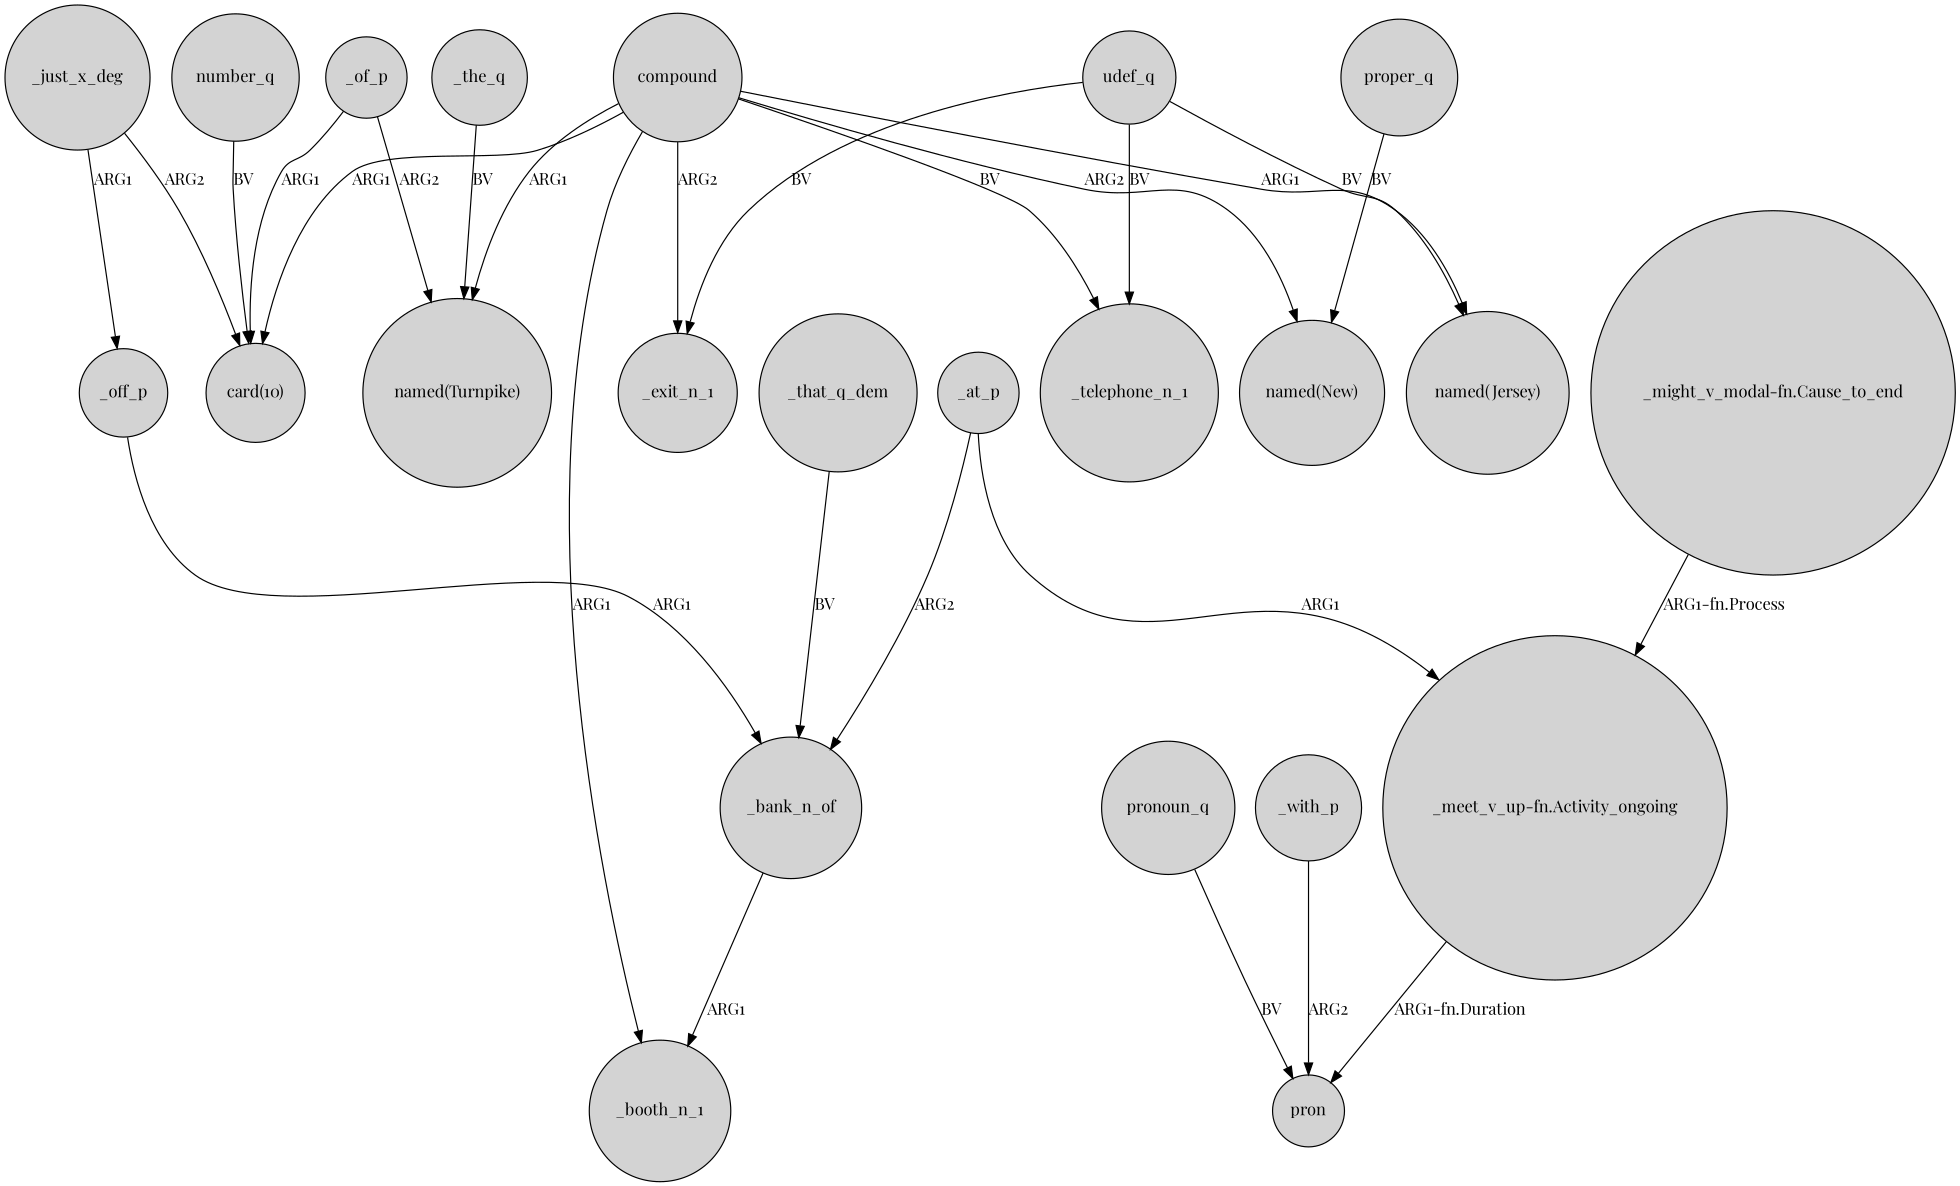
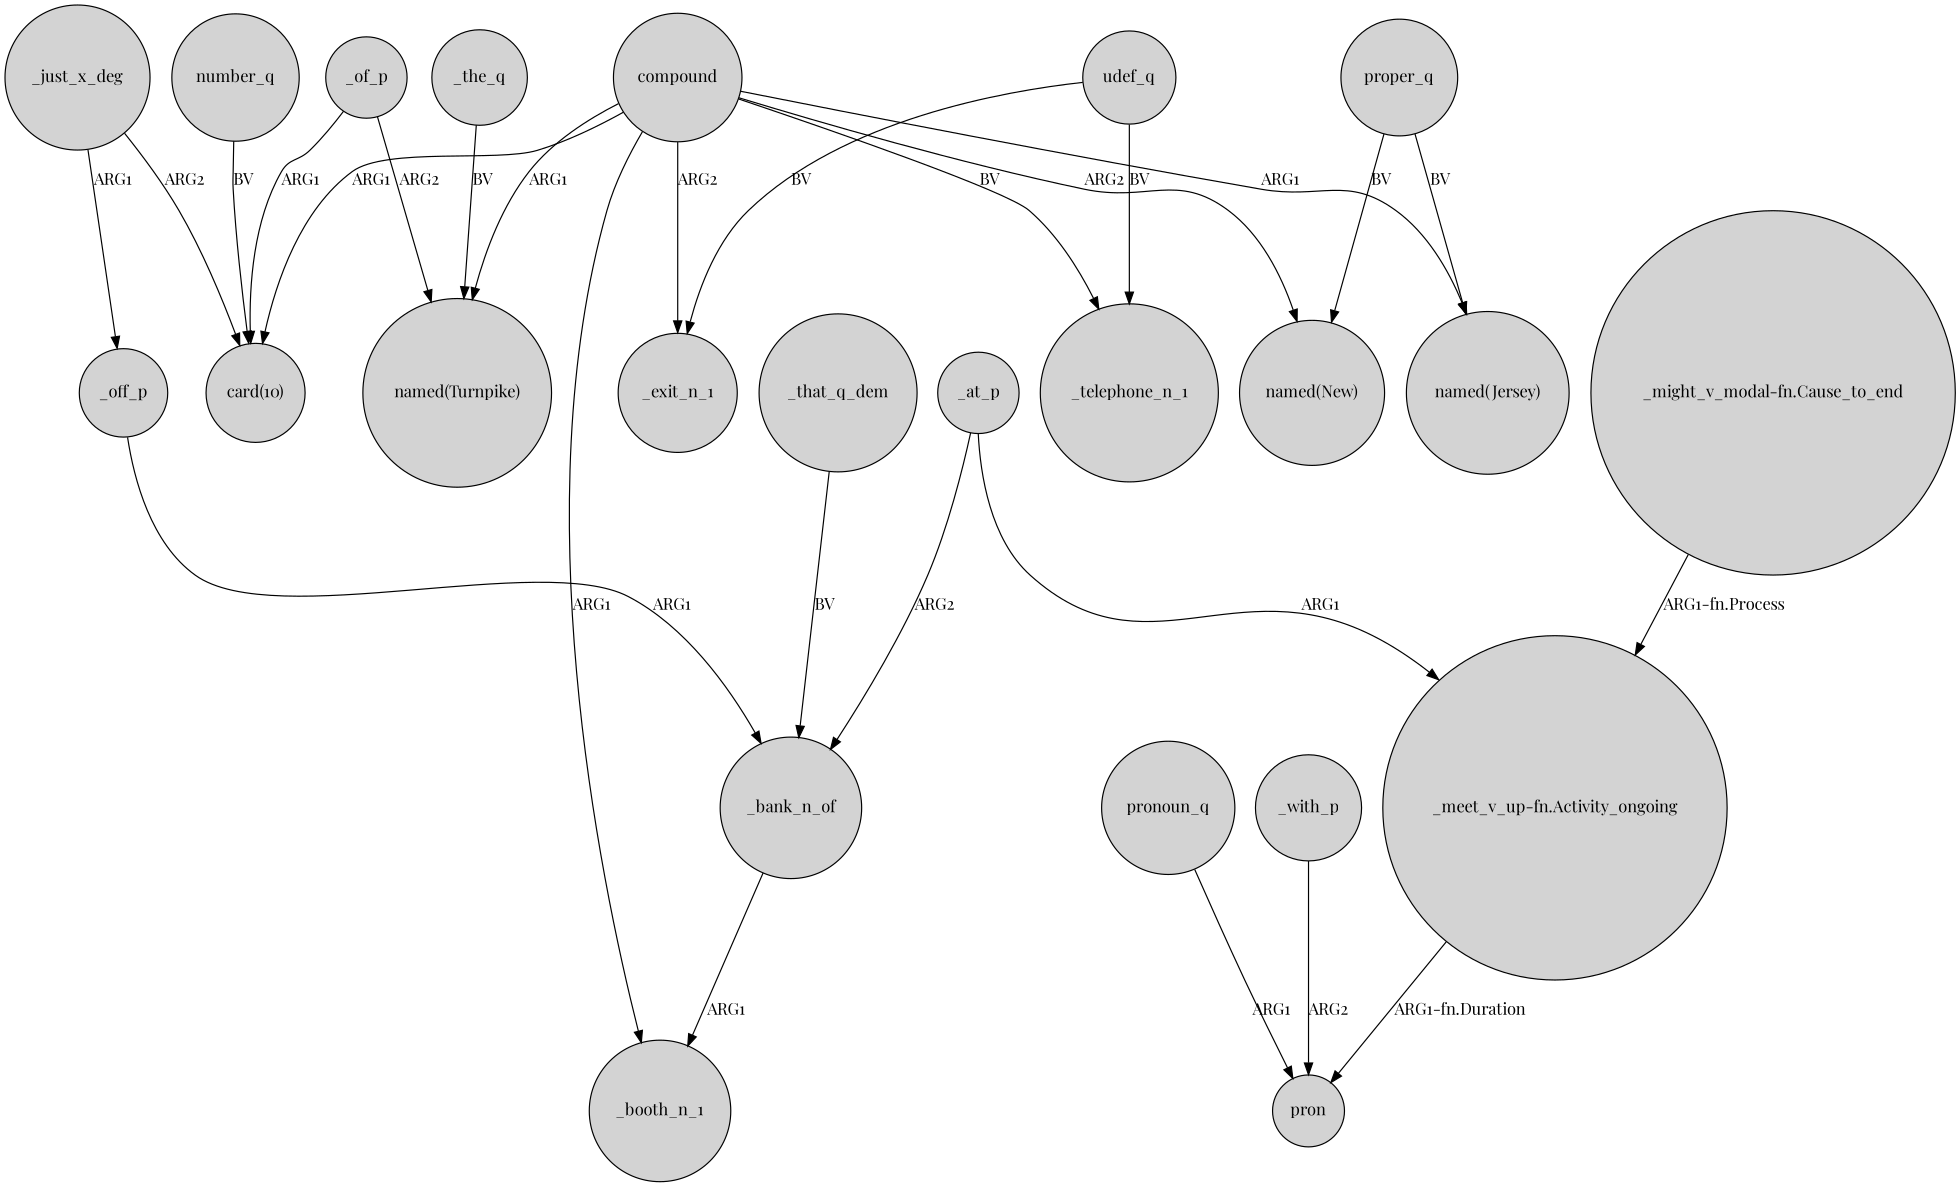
edge "udef_q" -> "named(Jersey)": now "proper_q" -> "named(Jersey)"
edge "pronoun_q" -> "pron": label "BV" -> "ARG1"
